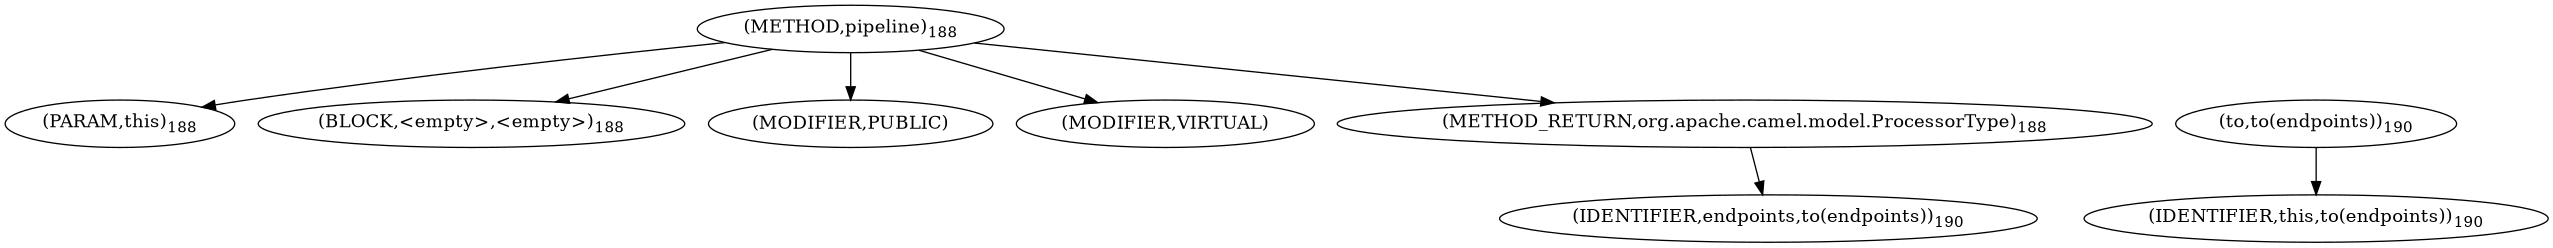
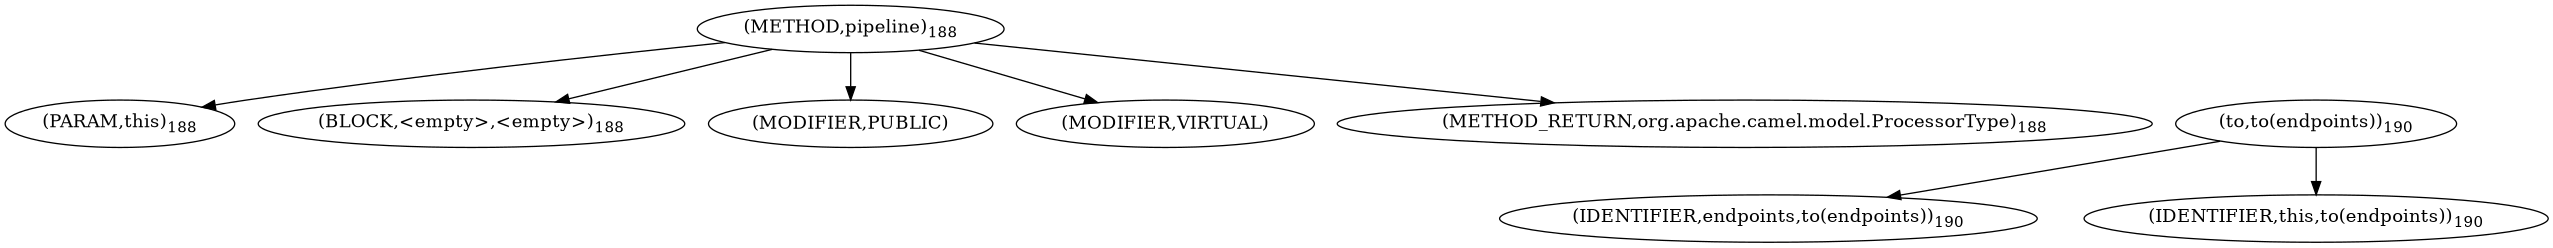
edge "(METHOD_RETURN,org.apache.camel.model.ProcessorType)" -> "(IDENTIFIER,endpoints,to(endpoints))": now "(to,to(endpoints))" -> "(IDENTIFIER,endpoints,to(endpoints))"
